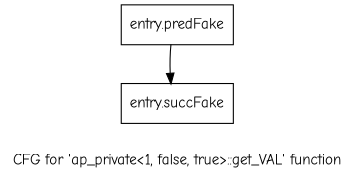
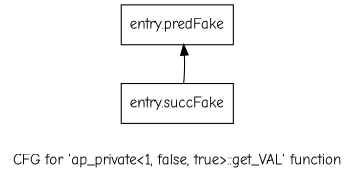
edge "entry.predFake" -> "entry.succFake": reversed
